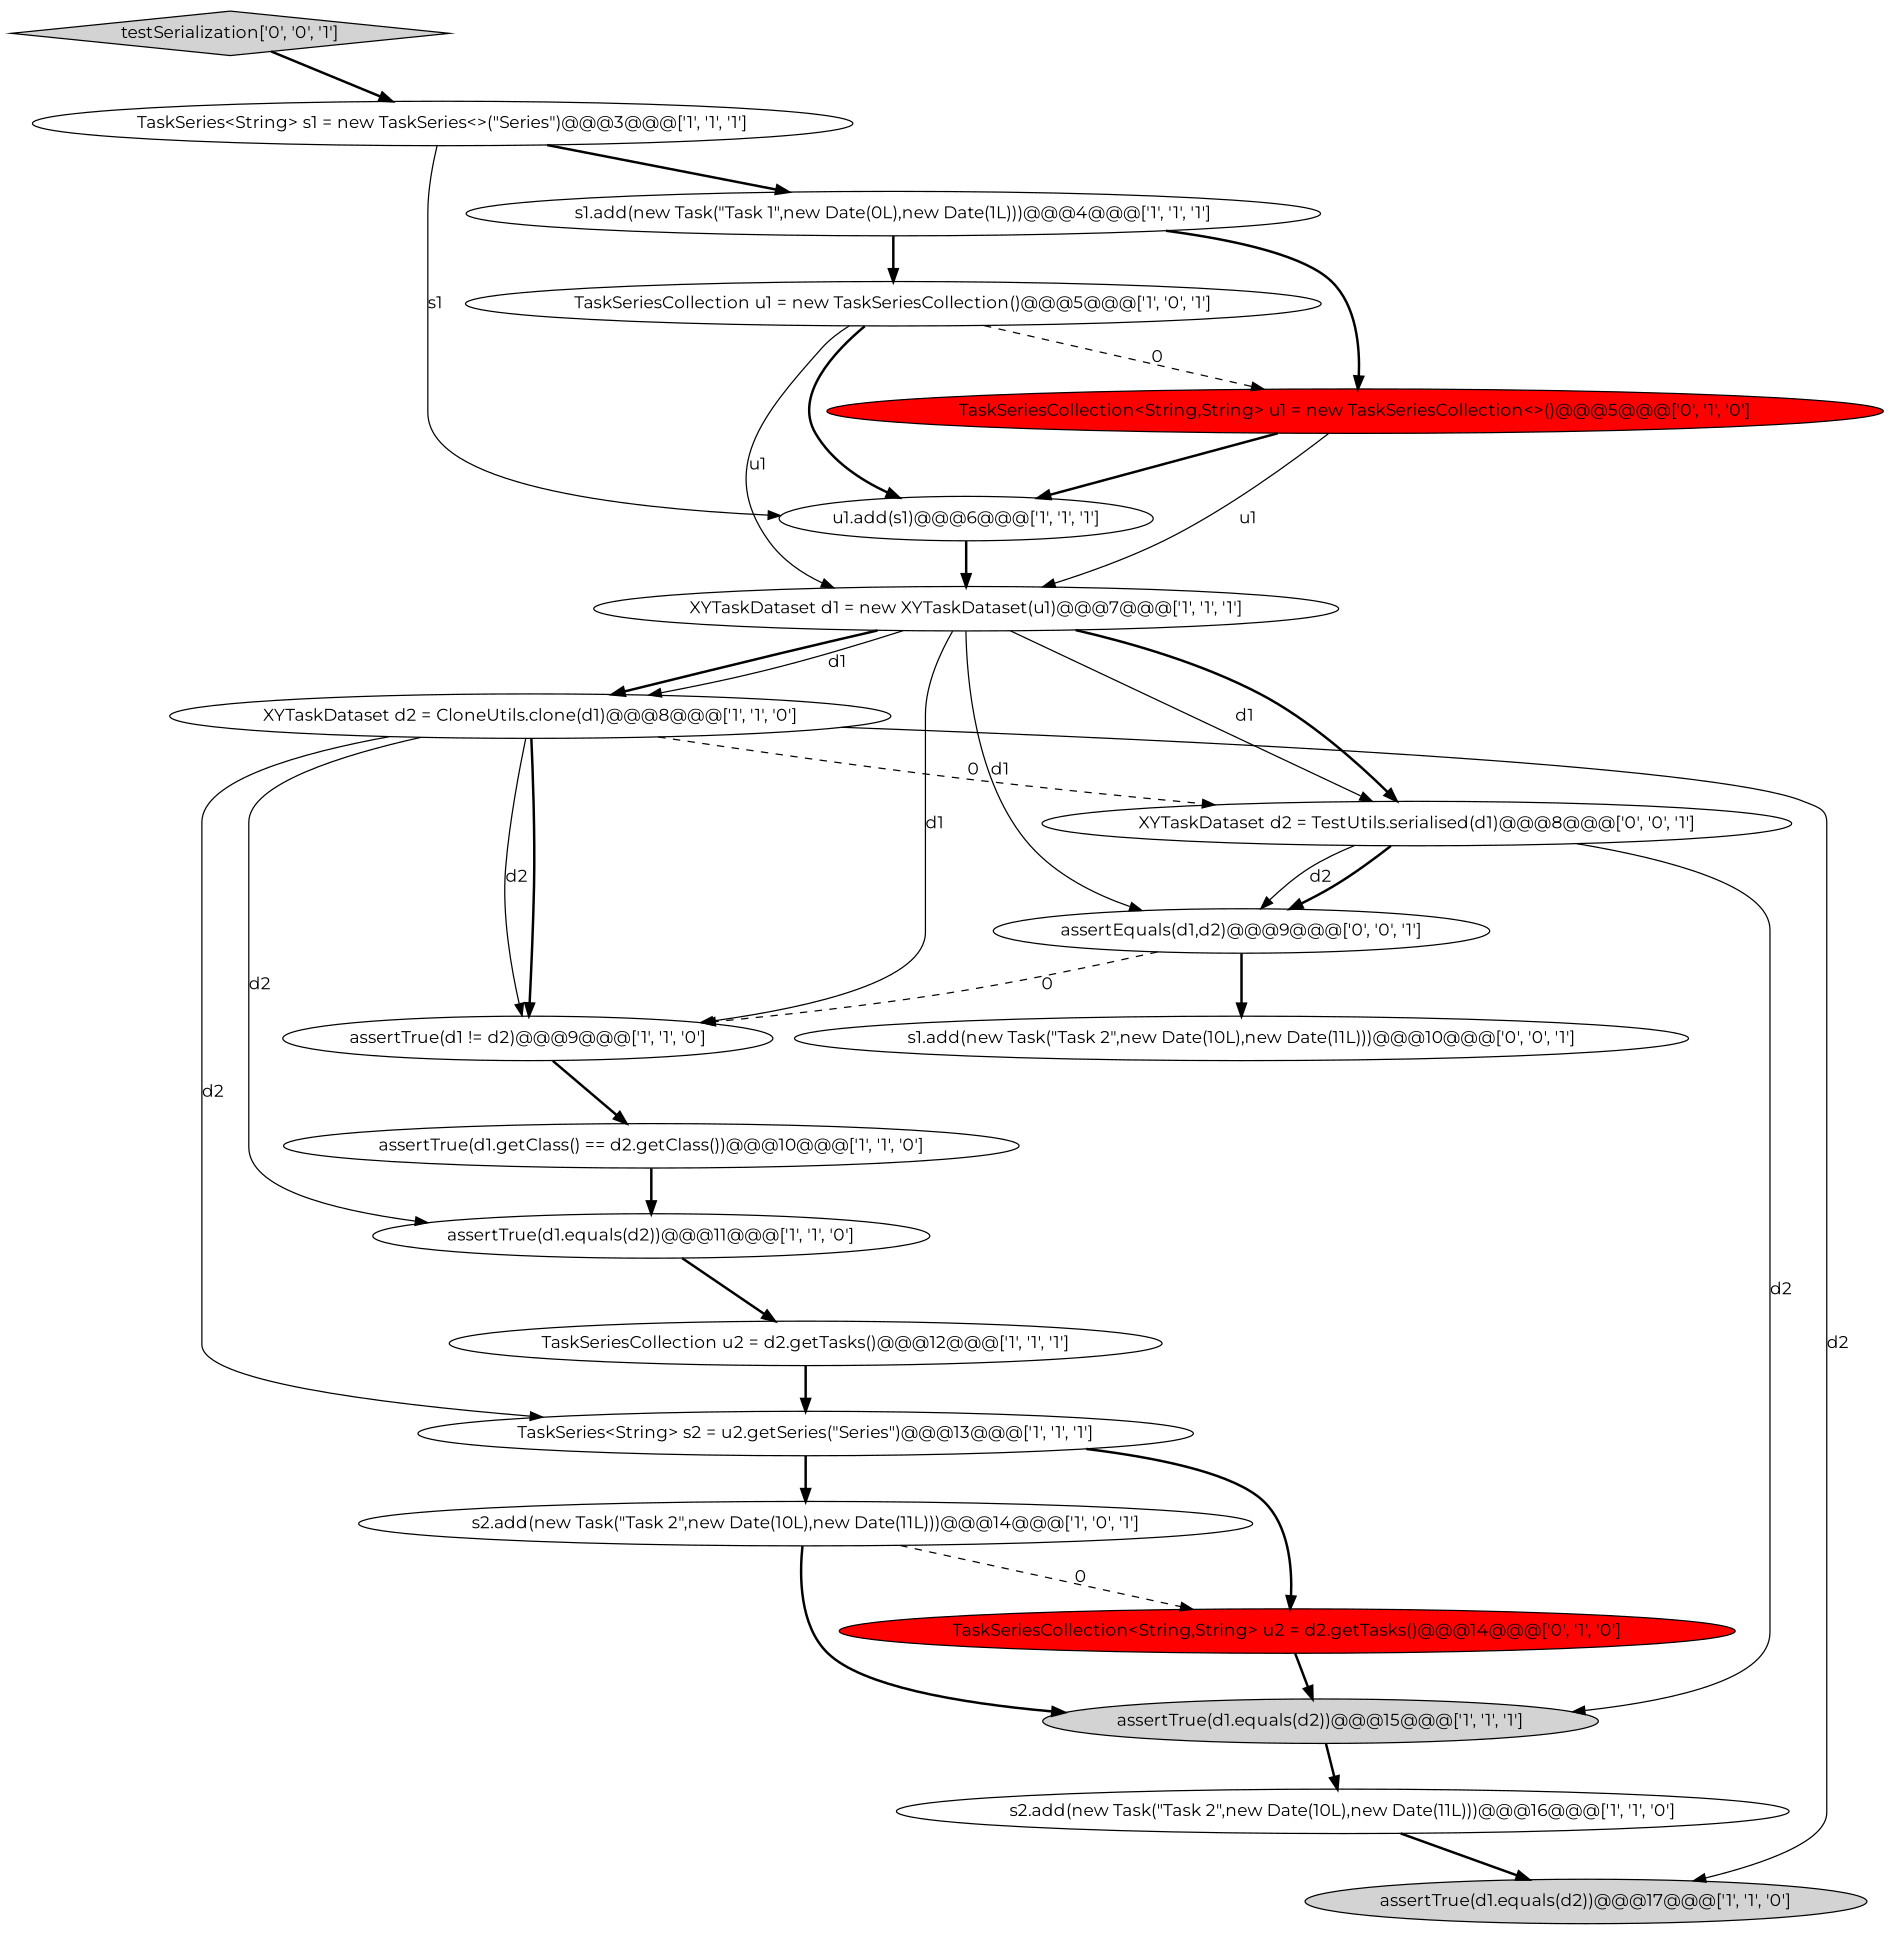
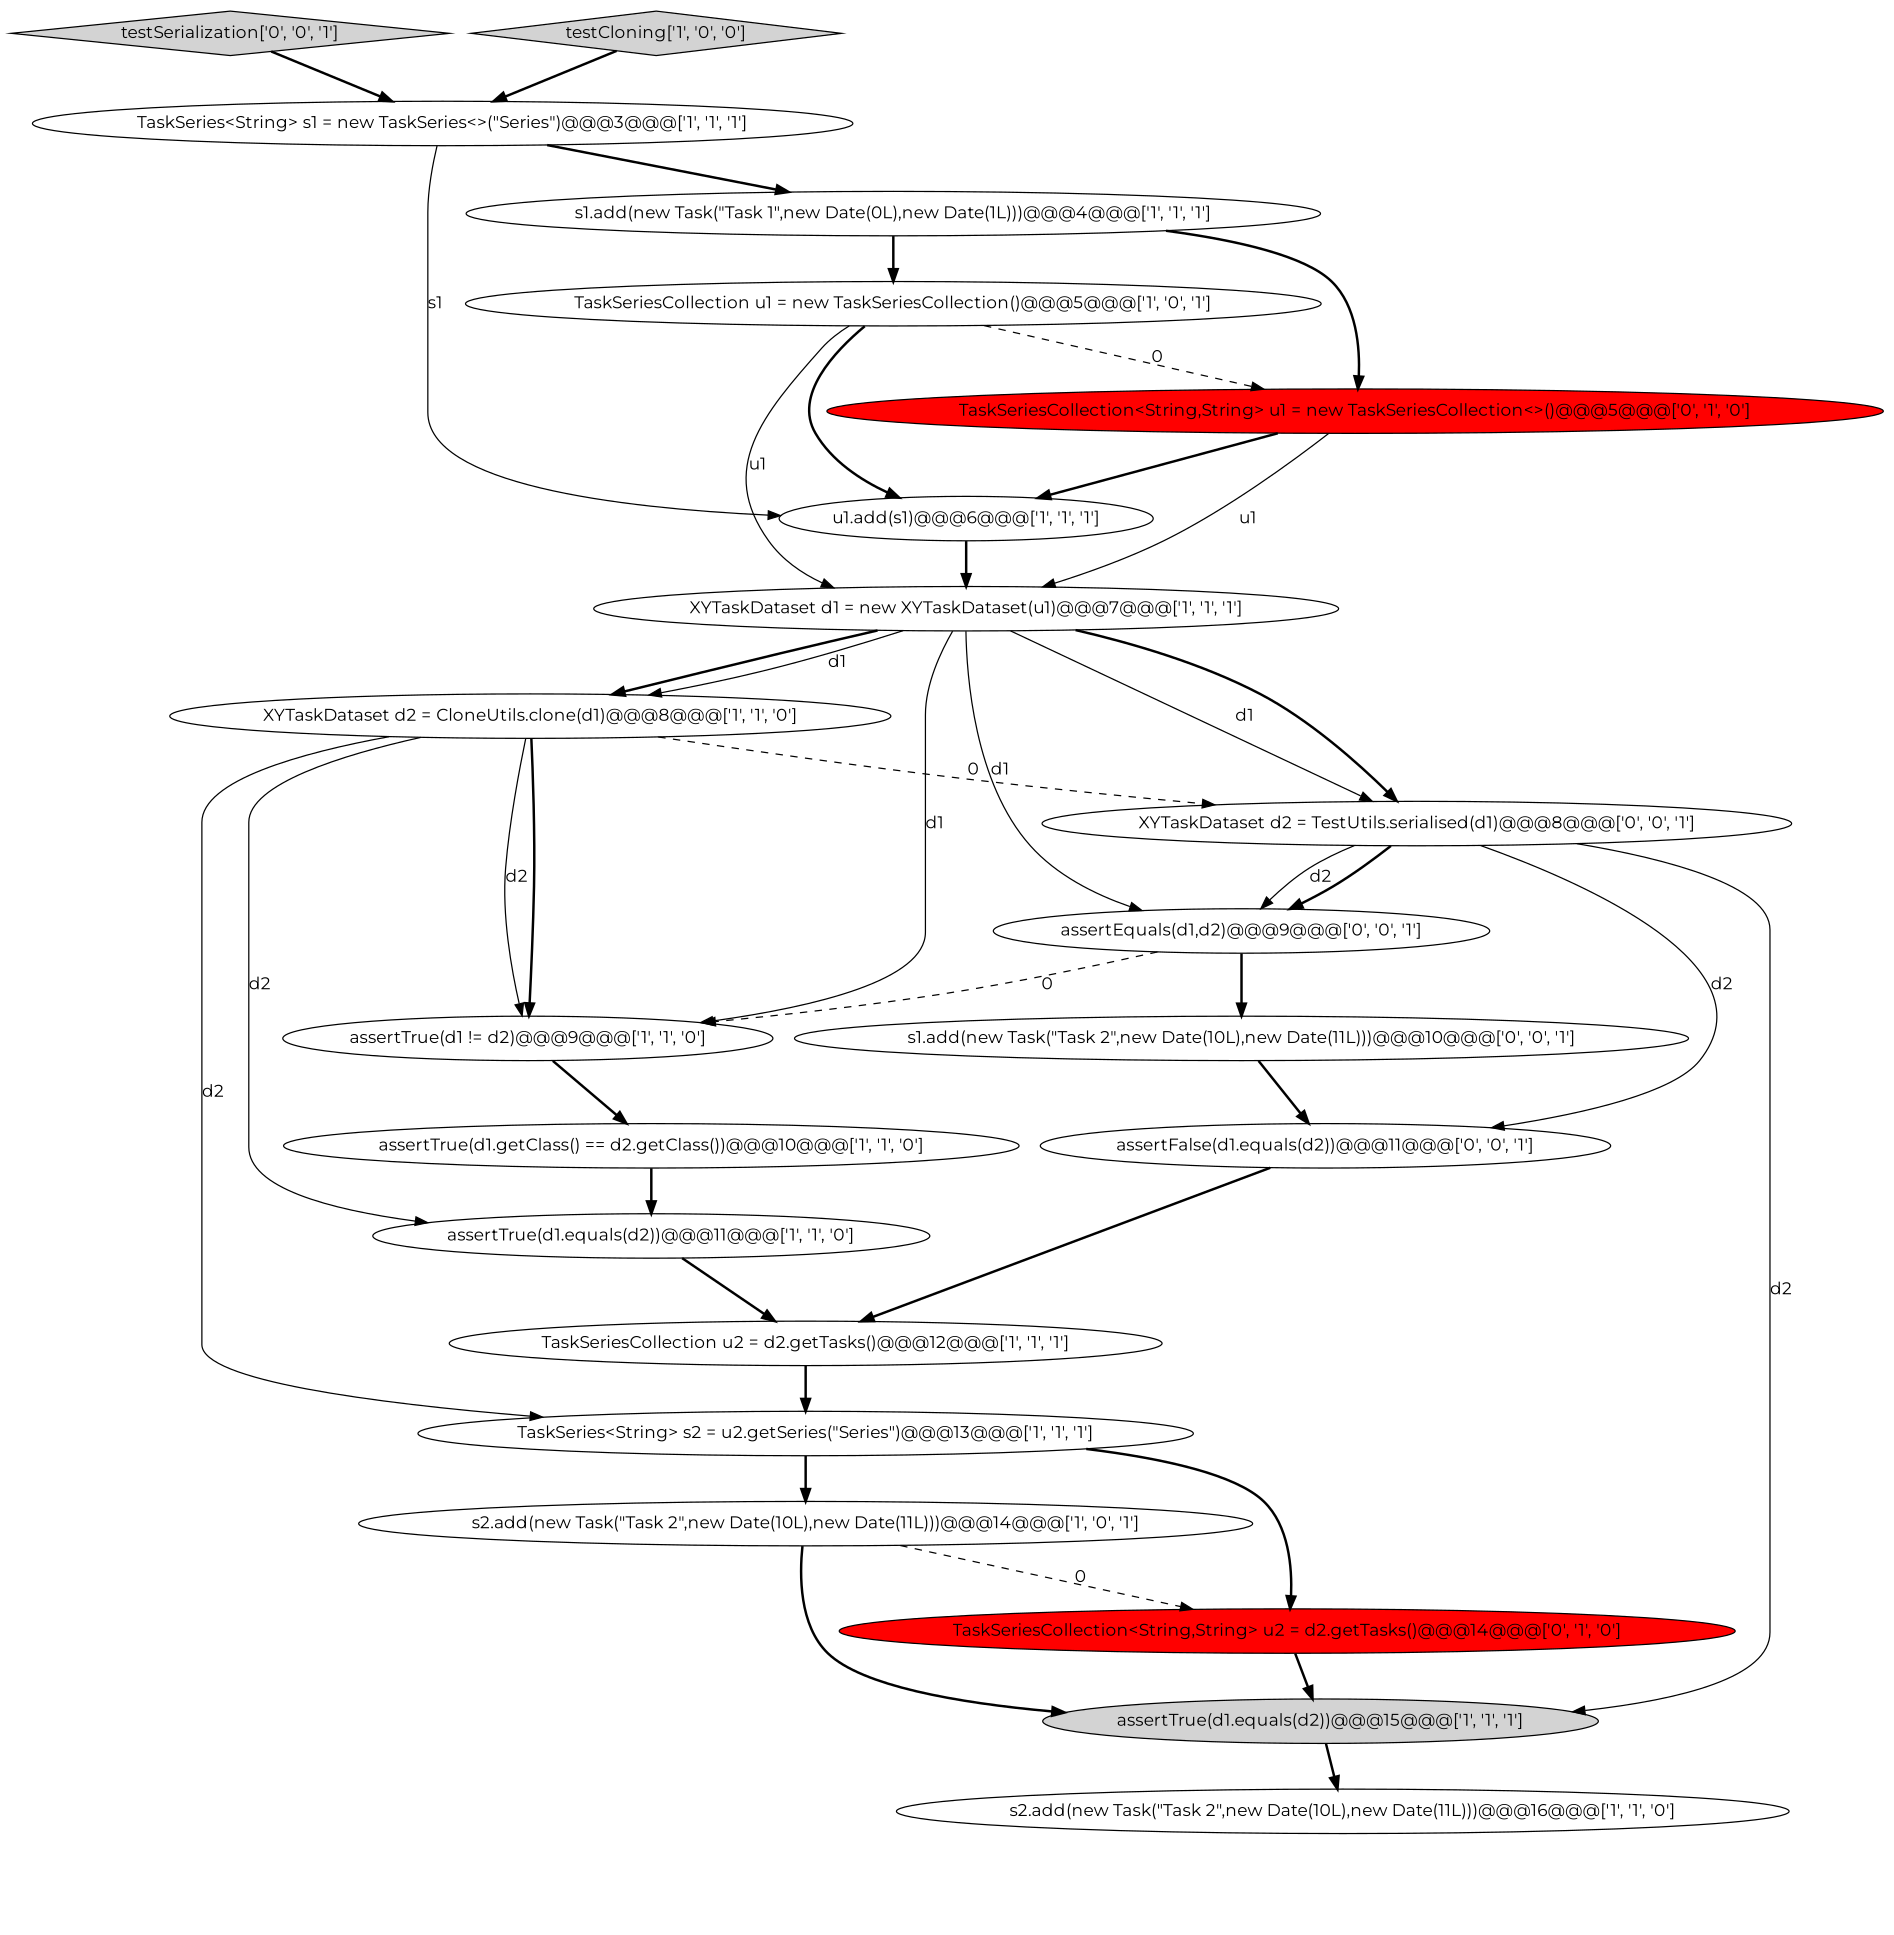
node "testCloning['1', '0', '0']": added
node "assertFalse(d1.equals(d2))@@@11@@@['0', '0', '1']": added
node "assertTrue(d1.equals(d2))@@@17@@@['1', '1', '0']": removed
